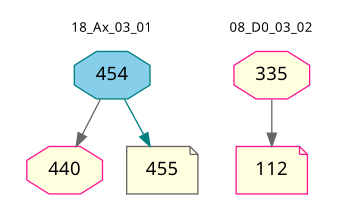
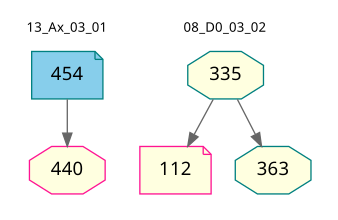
cluster "18_Ax_03_01": label "18_Ax_03_01" -> "13_Ax_03_01"
node "454": shape octagon -> note
node "335": color deeppink -> teal
node "455": removed
node "363": added
